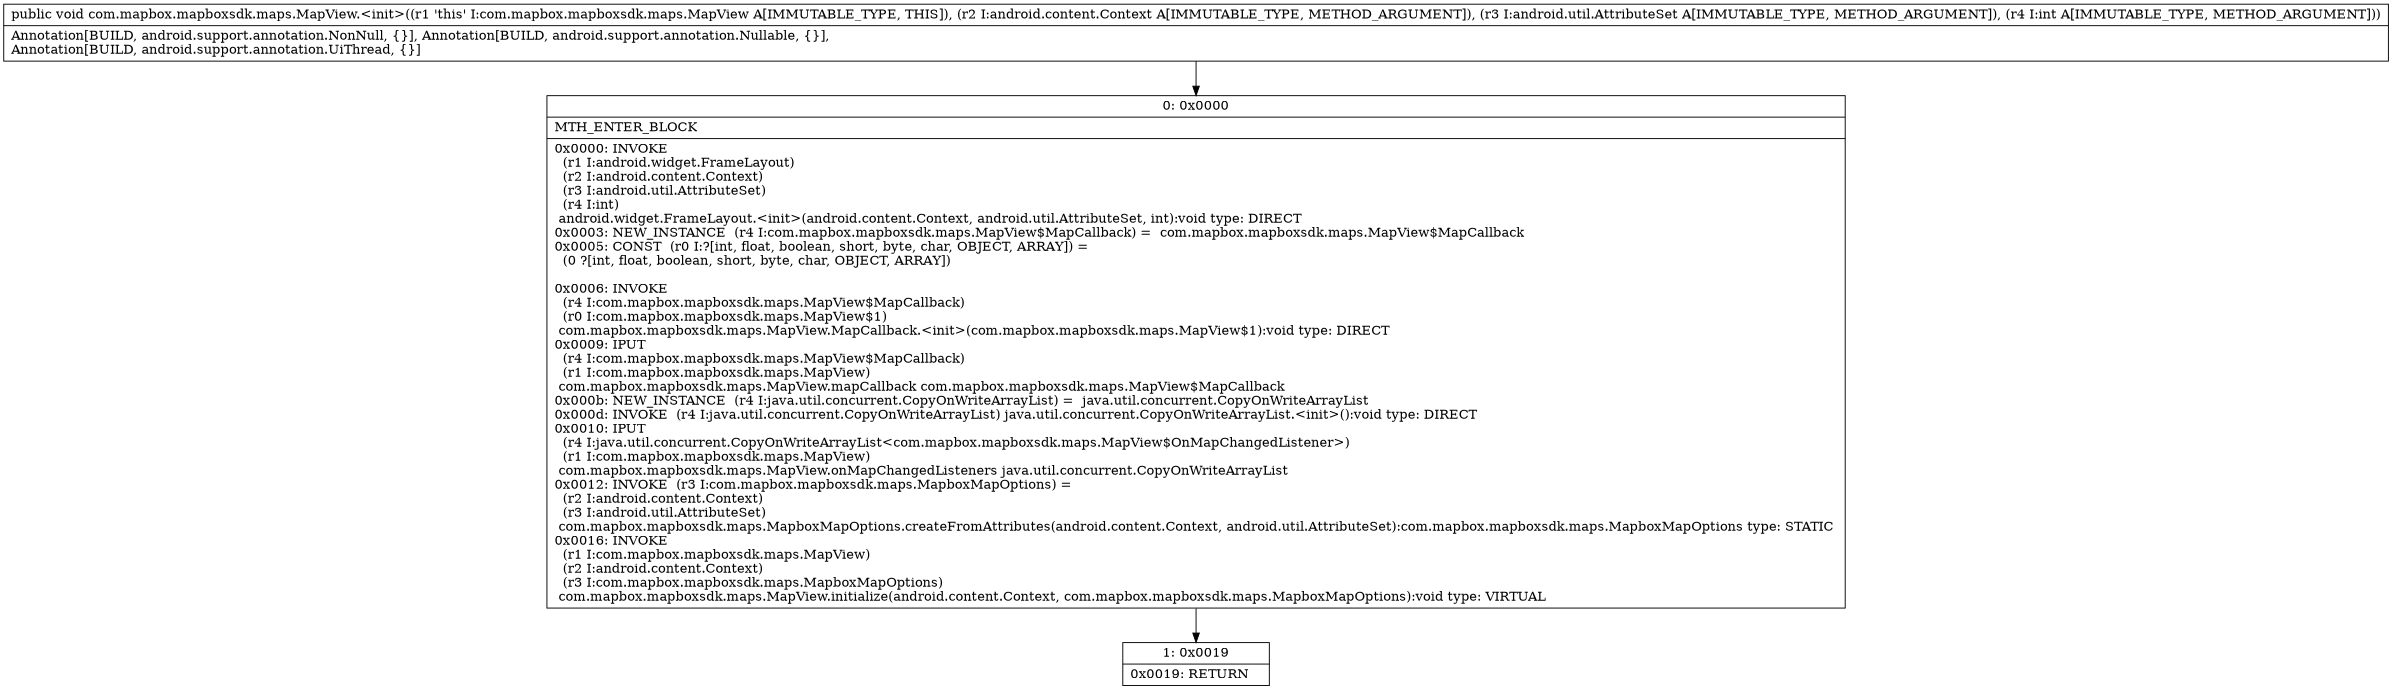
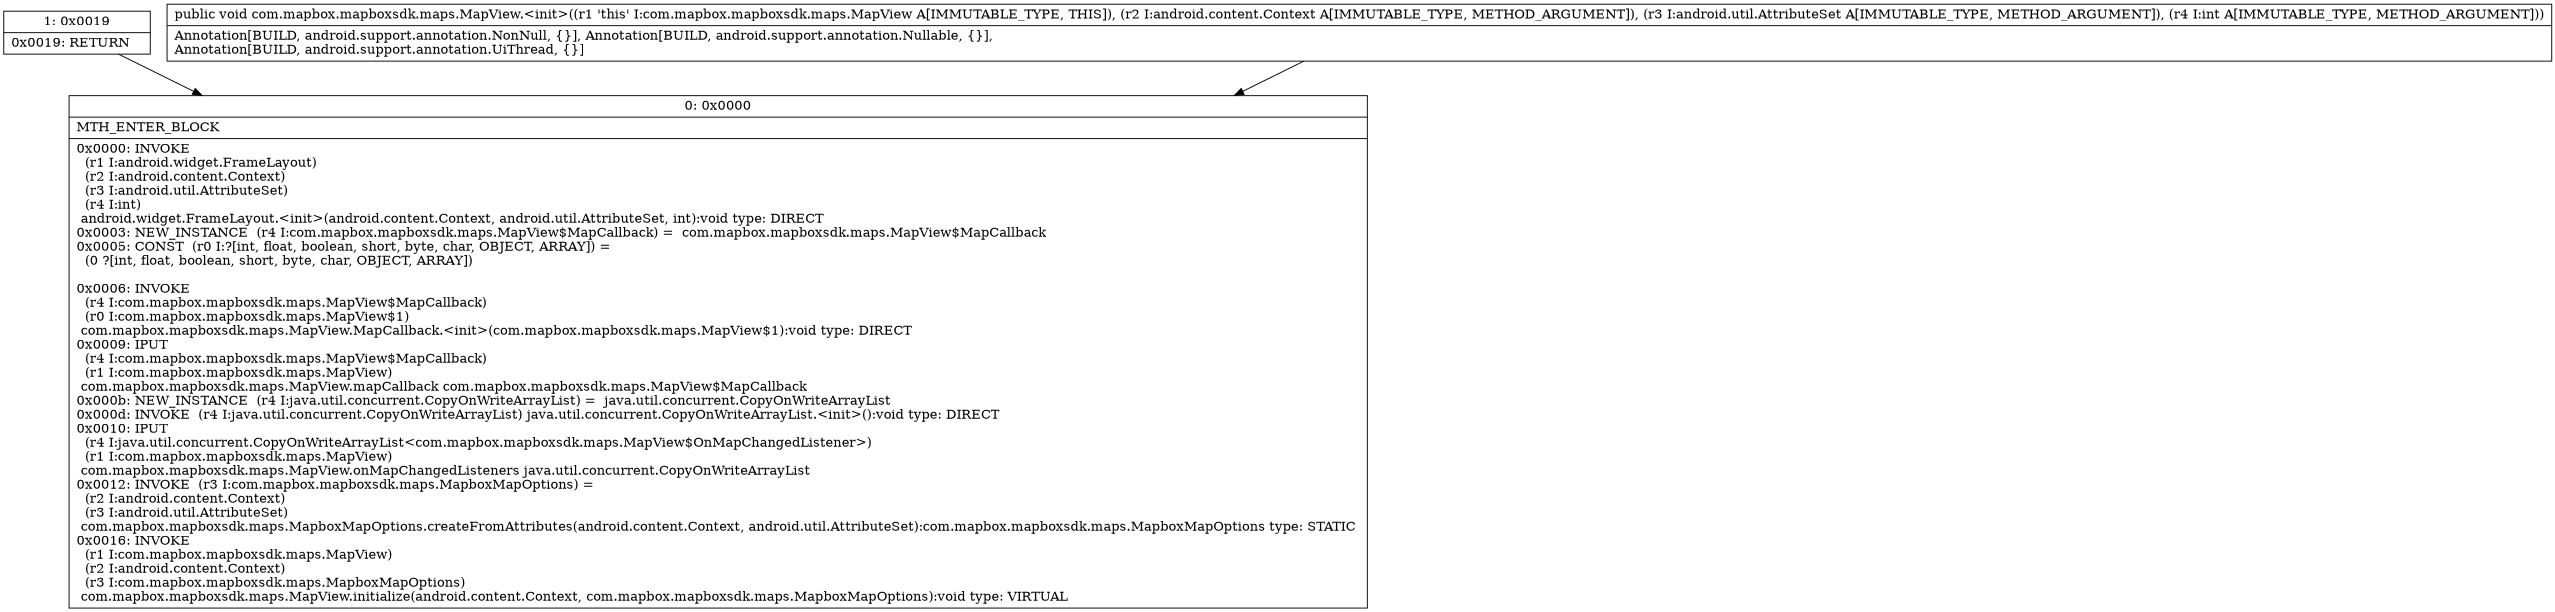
edge "0: 0x0000" -> "1: 0x0019": reversed
